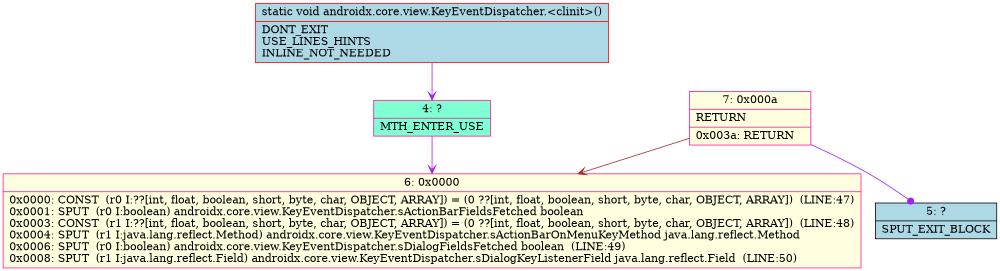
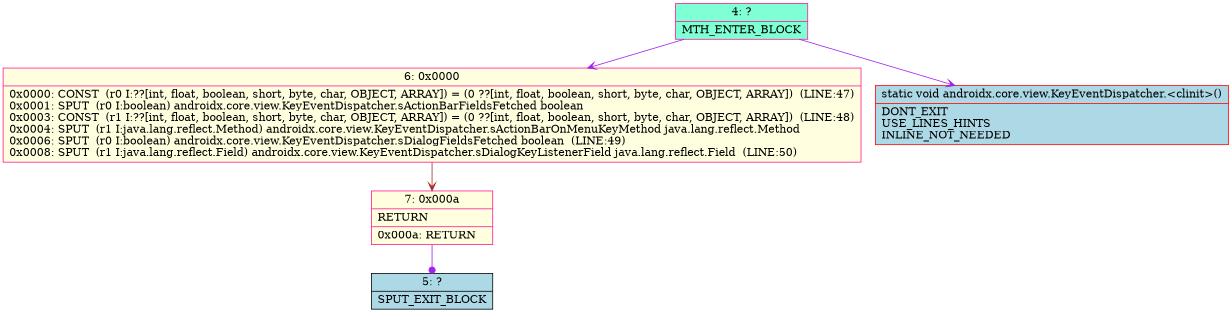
edge "static void androidx.core.view.KeyEventDispatcher.<clinit>()" -> "4: ?": reversed
node "4: ?": text "MTH_ENTER_USE" -> "MTH_ENTER_BLOCK"
node "7: 0x000a": text "0x003a: RETURN" -> "0x000a: RETURN"
edge "7: 0x000a" -> "6: 0x0000": reversed
